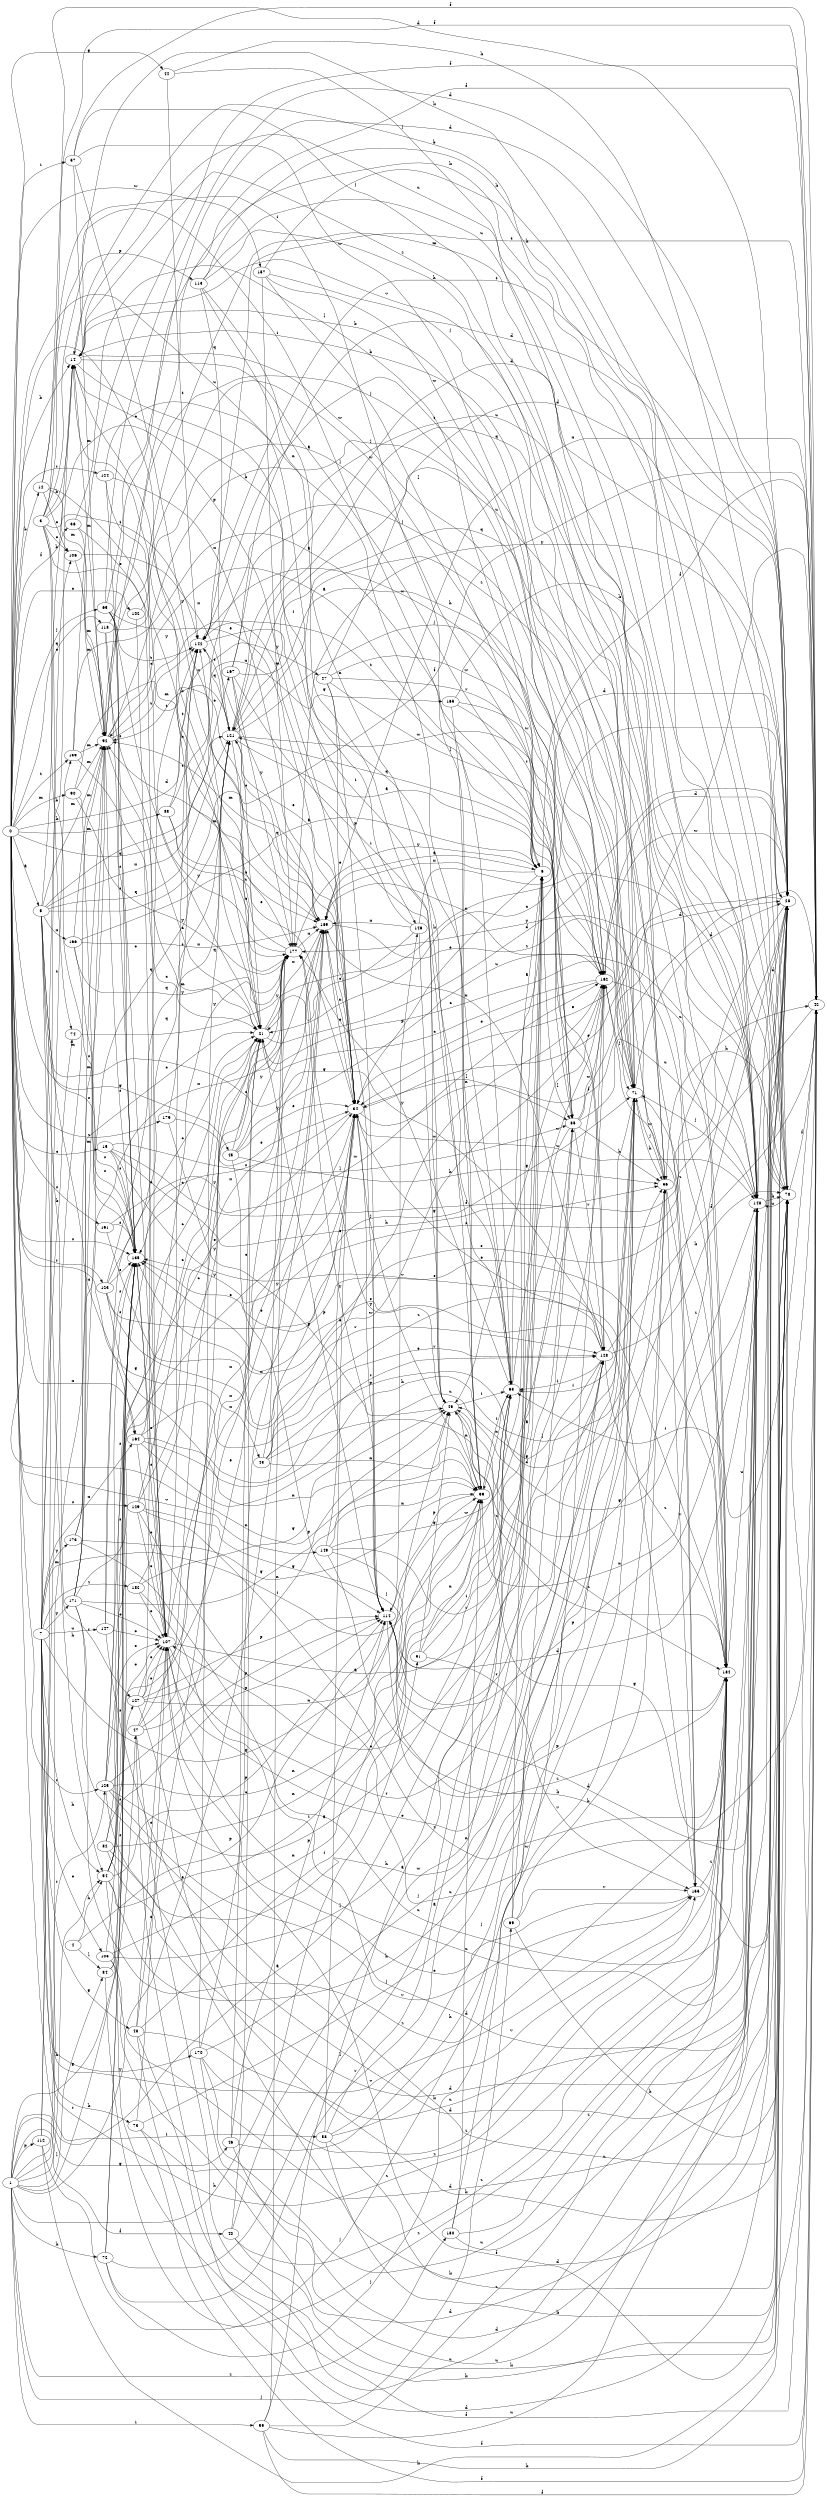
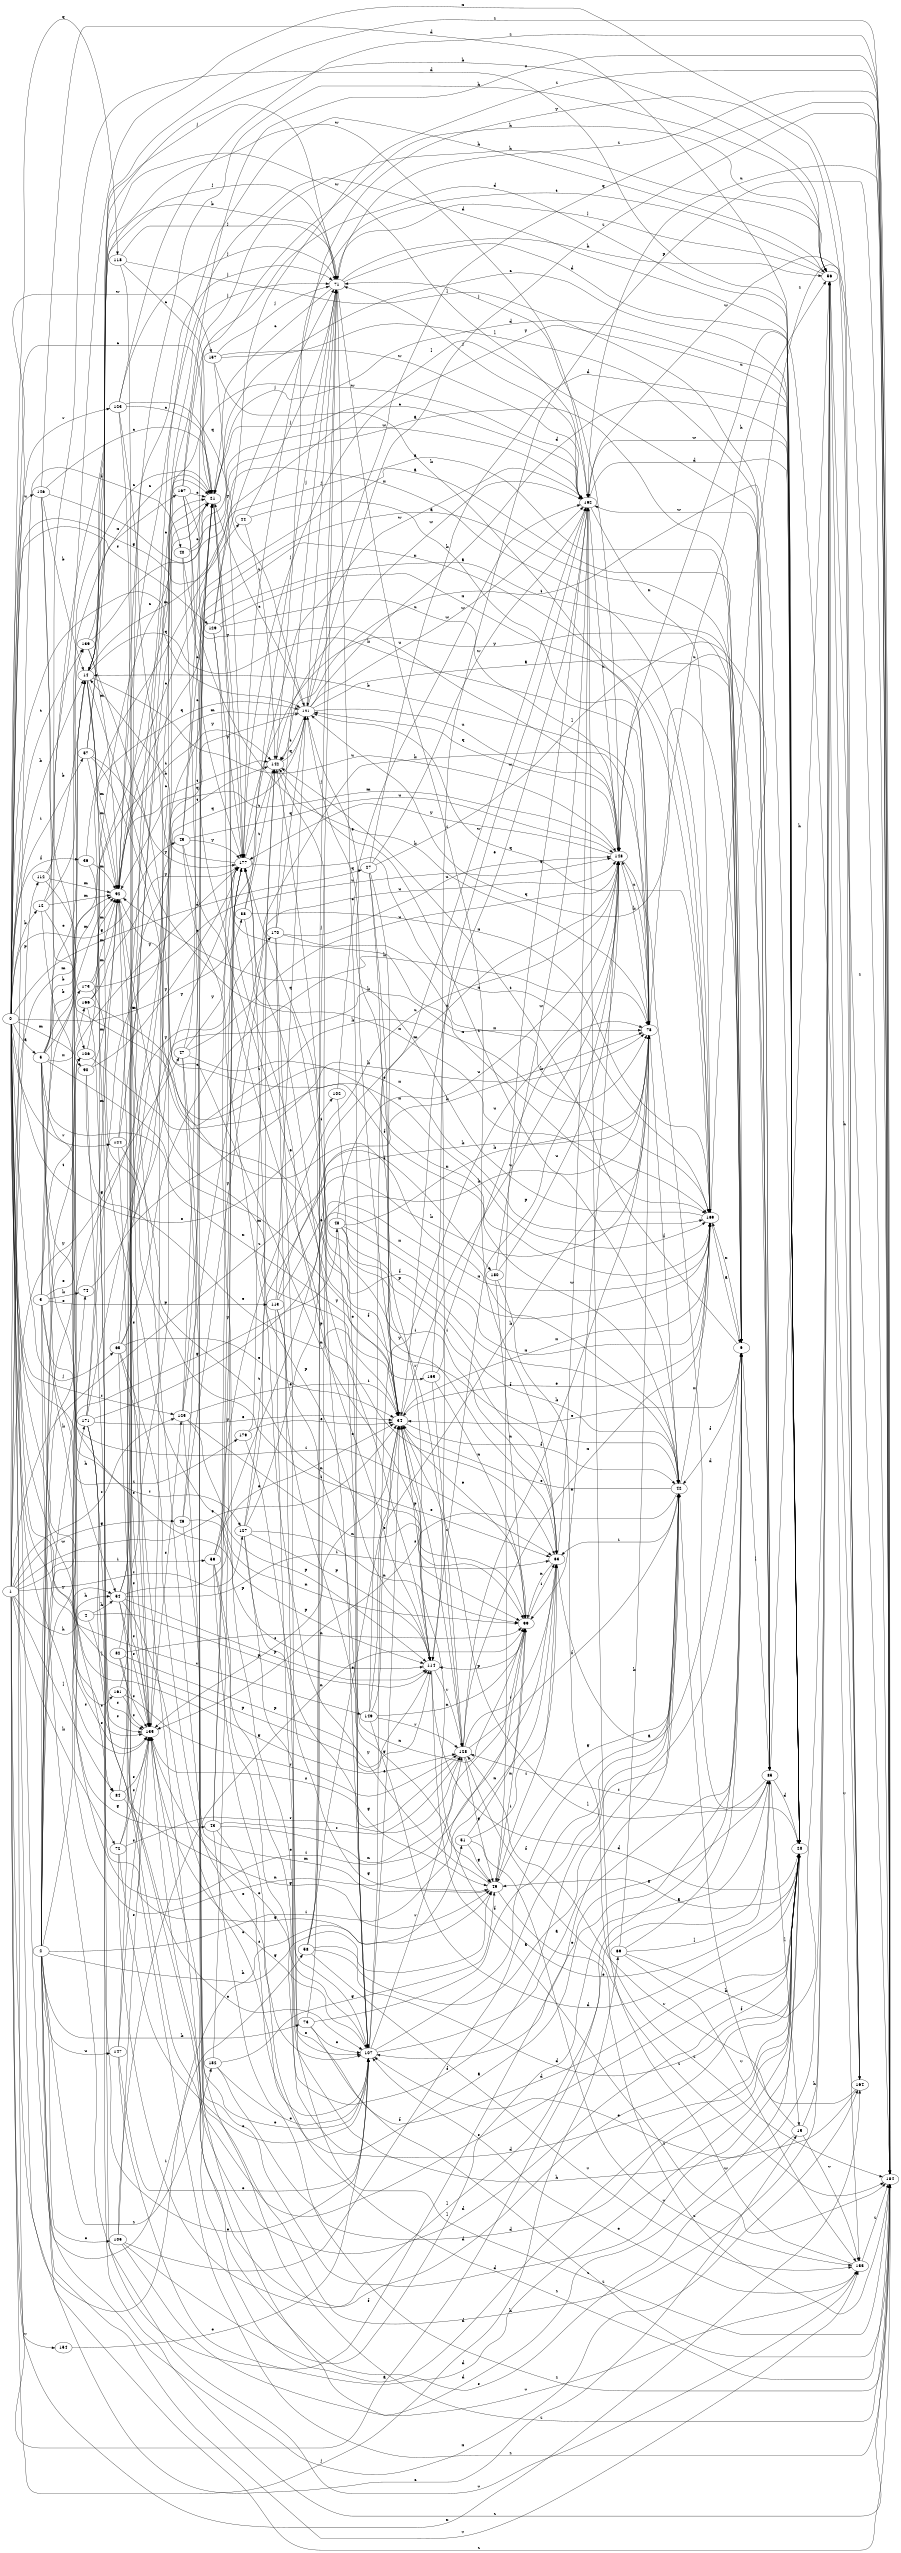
edge "34" -> "121": added, label "q"
edge "15" -> "85": reversed
edge "0" -> "161": label "s" -> "w"
edge "114" -> "146": reversed
edge "164" -> "56": reversed
edge "184" -> "148": now "184" -> "162"
edge "125" -> "135": reversed
node "7": label "7" -> "2"
node "154": added
